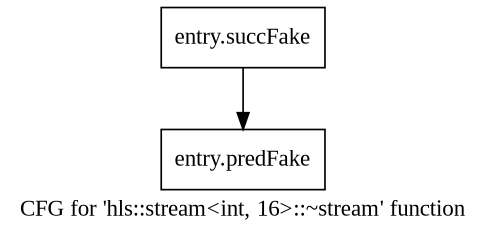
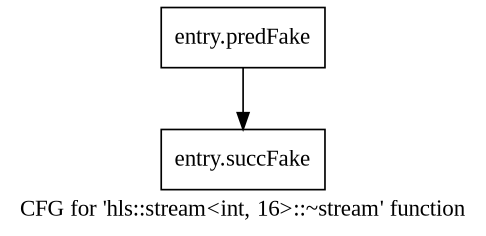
edge "entry.succFake" -> "entry.predFake": reversed
